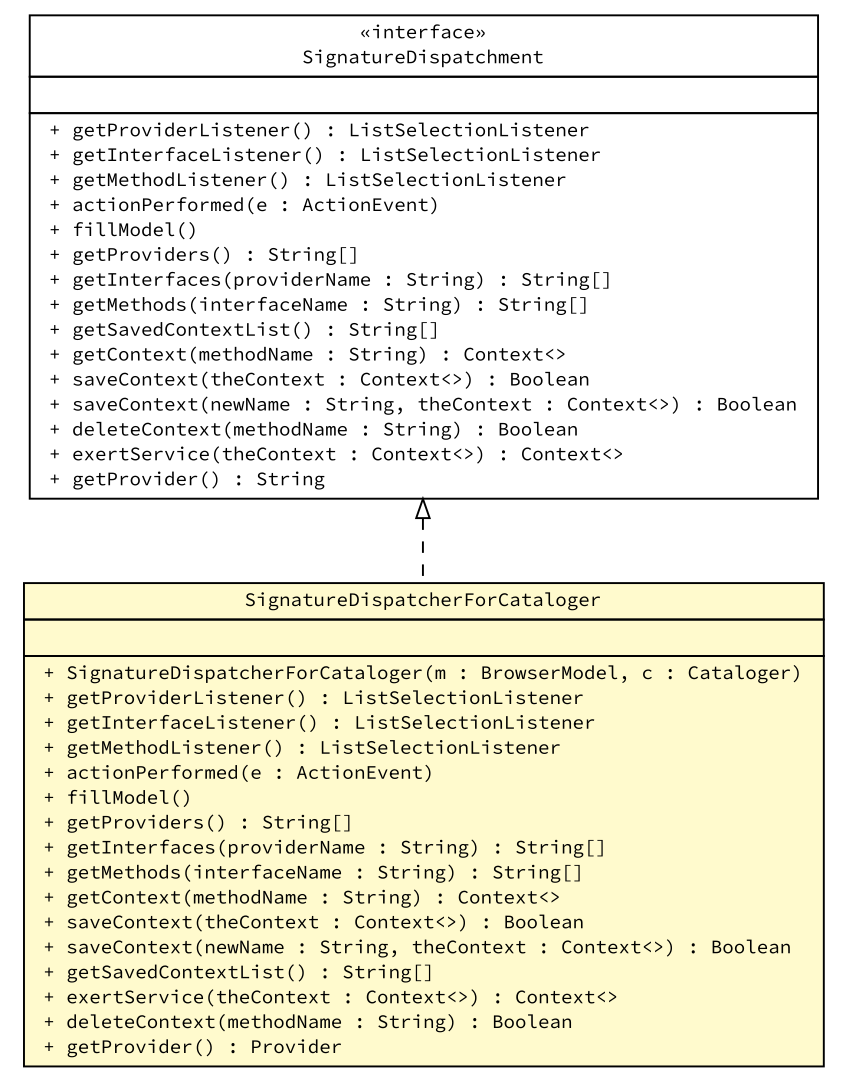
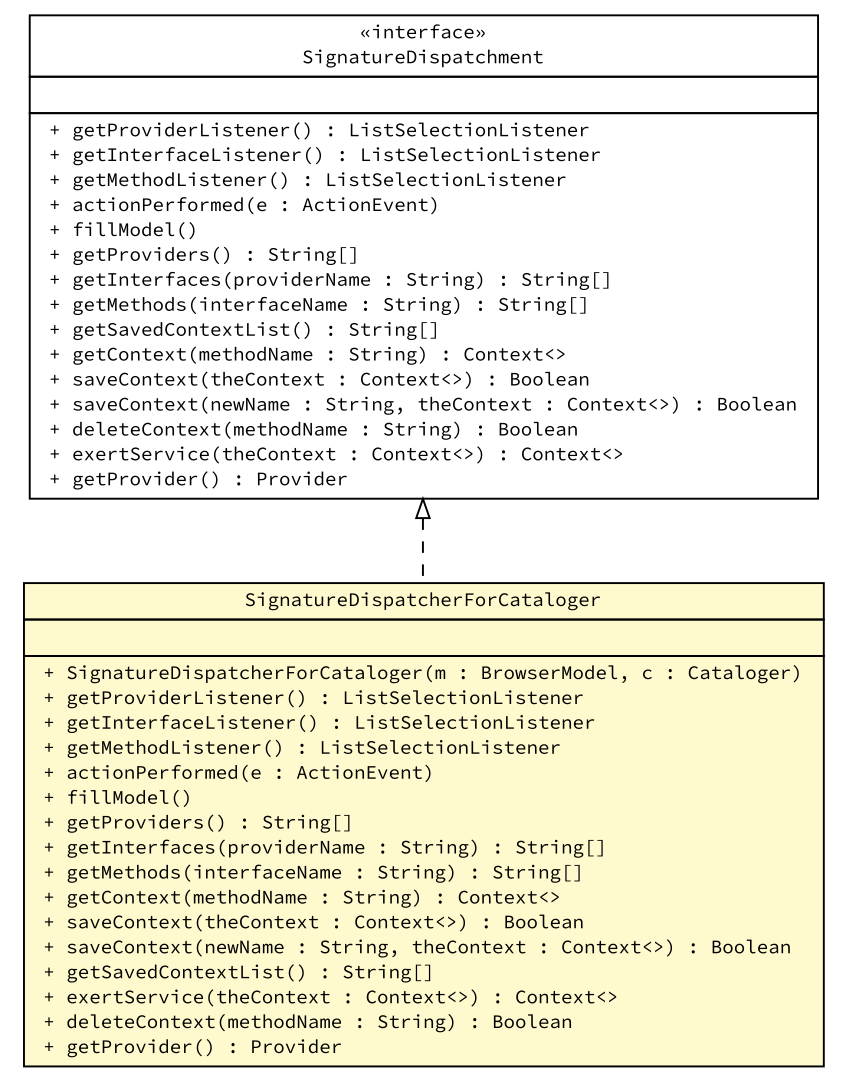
node "SignatureDispatchment": text "+ getProvider() : String" -> "+ getProvider() : Provider"
